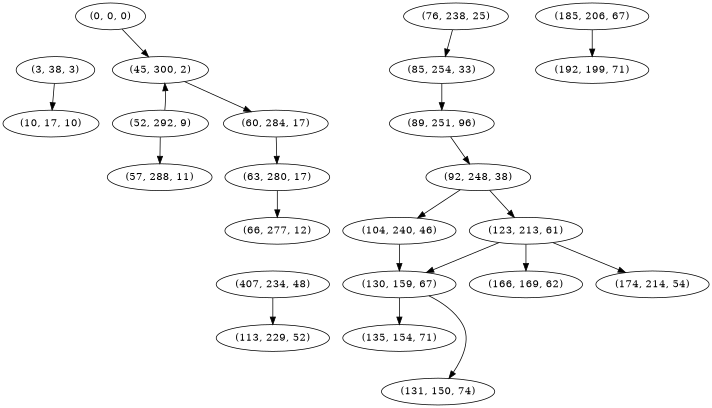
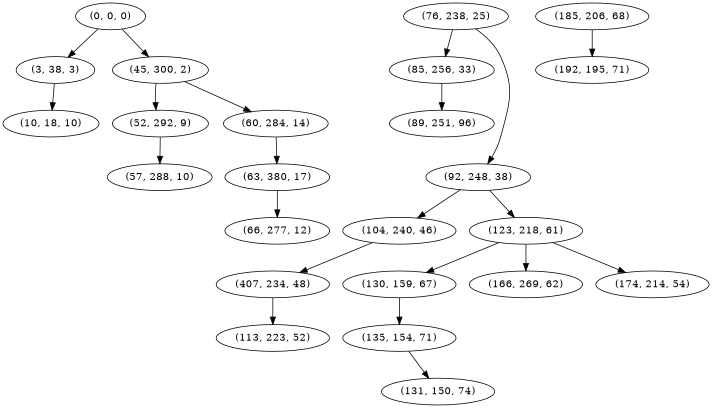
node "(185, 206, 67)": label "(185, 206, 67)" -> "(185, 206, 68)"
edge "(0, 0, 0)" -> "(3, 38, 3)": added
node "(85, 254, 33)": label "(85, 254, 33)" -> "(85, 256, 33)"
node "(192, 199, 71)": label "(192, 199, 71)" -> "(192, 195, 71)"
edge "(52, 292, 9)" -> "(45, 300, 2)": reversed
node "(10, 17, 10)": label "(10, 17, 10)" -> "(10, 18, 10)"
node "(60, 284, 17)": label "(60, 284, 17)" -> "(60, 284, 14)"
edge "(89, 251, 96)" -> "(92, 248, 38)": now "(76, 238, 25)" -> "(92, 248, 38)"
node "(57, 288, 11)": label "(57, 288, 11)" -> "(57, 288, 10)"
node "(63, 280, 17)": label "(63, 280, 17)" -> "(63, 380, 17)"
node "(123, 213, 61)": label "(123, 213, 61)" -> "(123, 218, 61)"
edge "(104, 240, 46)" -> "(130, 159, 67)": now "(104, 240, 46)" -> "(407, 234, 48)"
node "(166, 169, 62)": label "(166, 169, 62)" -> "(166, 269, 62)"
edge "(130, 159, 67)" -> "(131, 150, 74)": now "(135, 154, 71)" -> "(131, 150, 74)"
node "(113, 229, 52)": label "(113, 229, 52)" -> "(113, 223, 52)"
